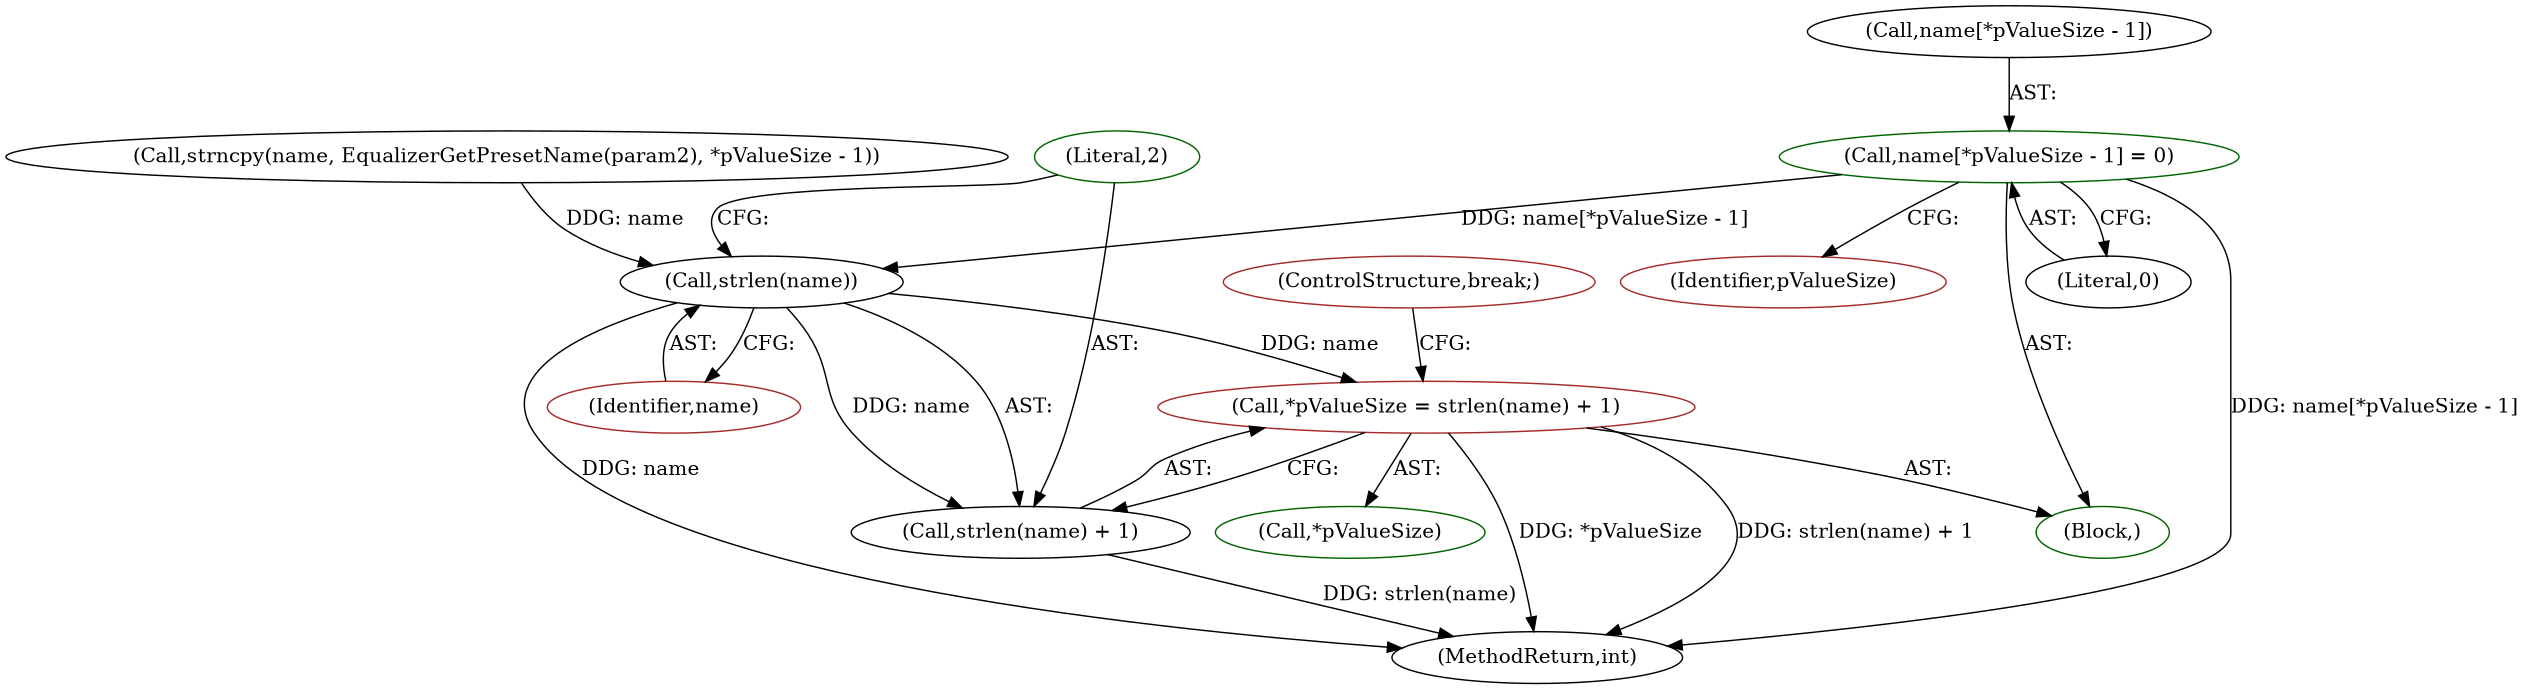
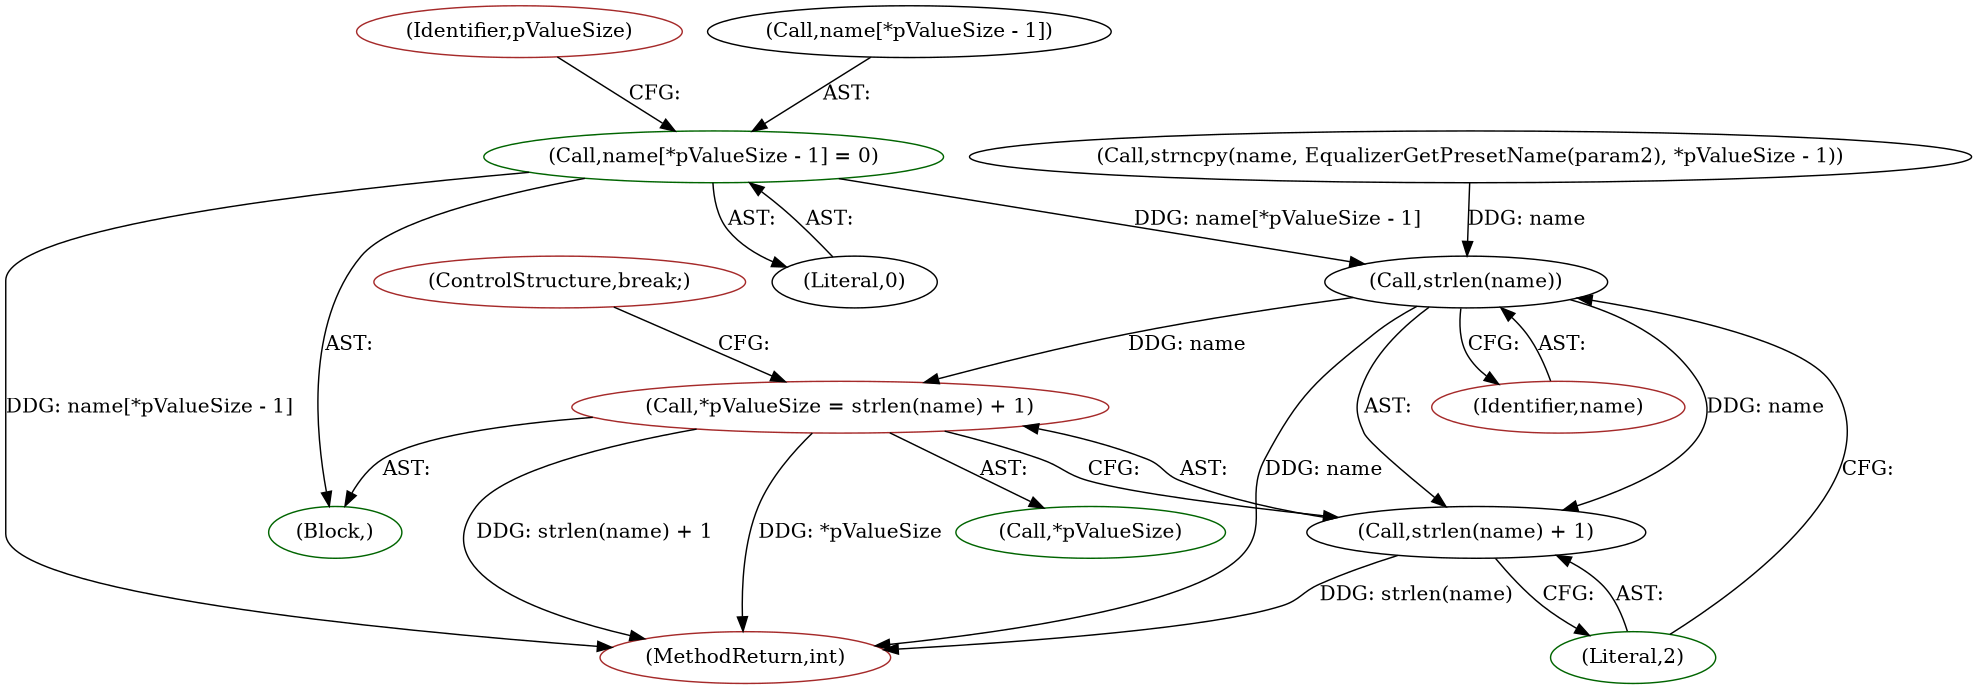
edge "(Call,name[*pValueSize - 1] = 0)" -> "(Identifier,pValueSize)": reversed
edge "(Call,name[*pValueSize - 1] = 0)" -> "(Literal,0)": label "CFG: " -> "AST: "
edge "(Call,strlen(name) + 1)" -> "(Literal,2)": added, label "CFG:"
node "(MethodReturn,int)": color black -> brown
